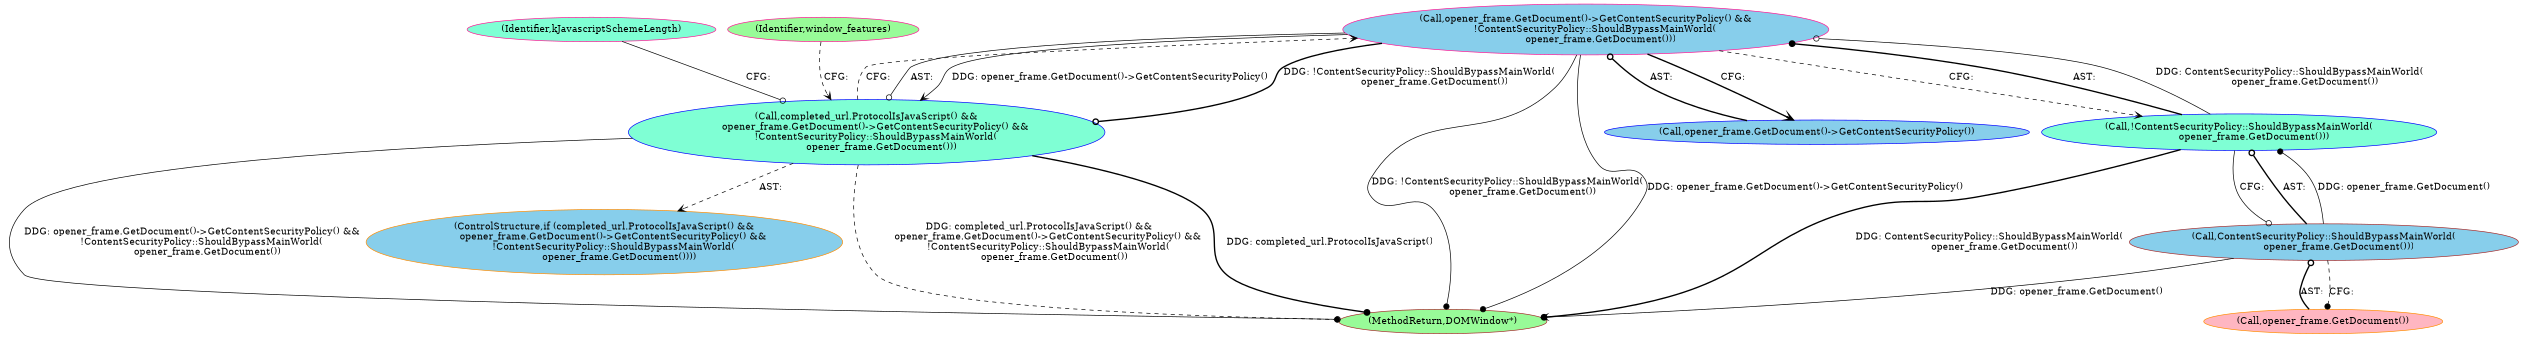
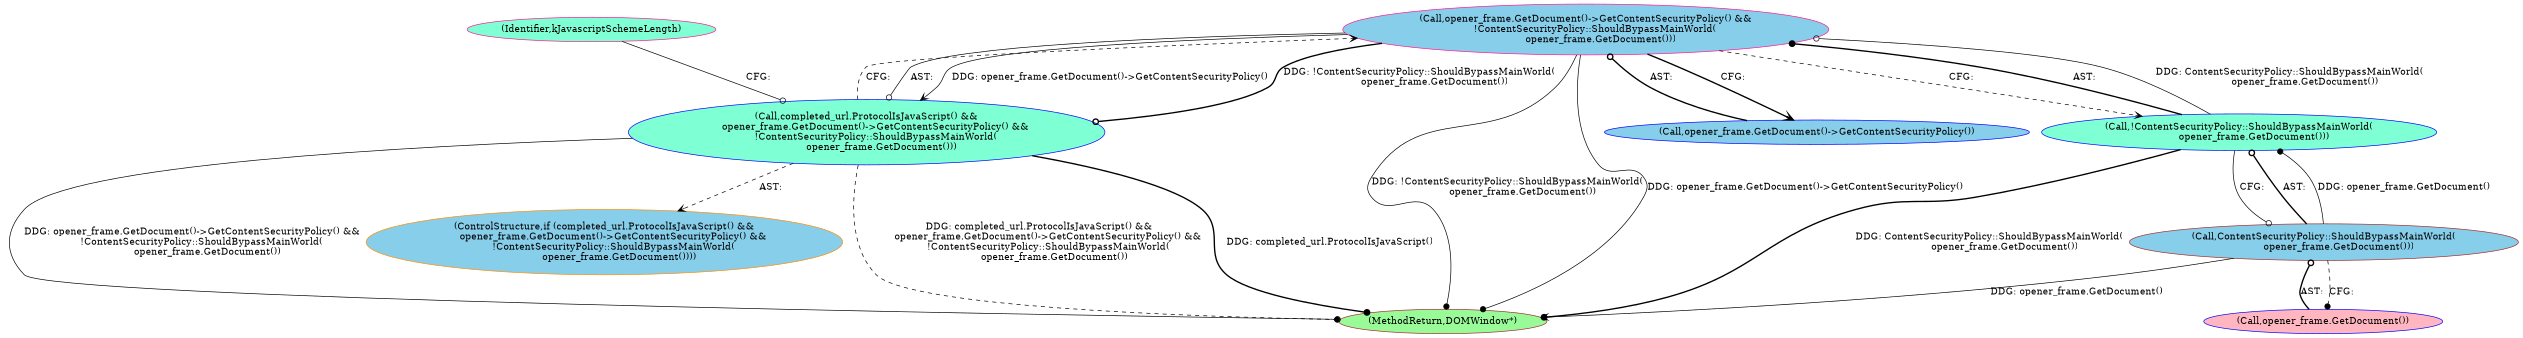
node "(Identifier,window_features)": removed
node "(Call,opener_frame.GetDocument())": color darkorange -> blue
